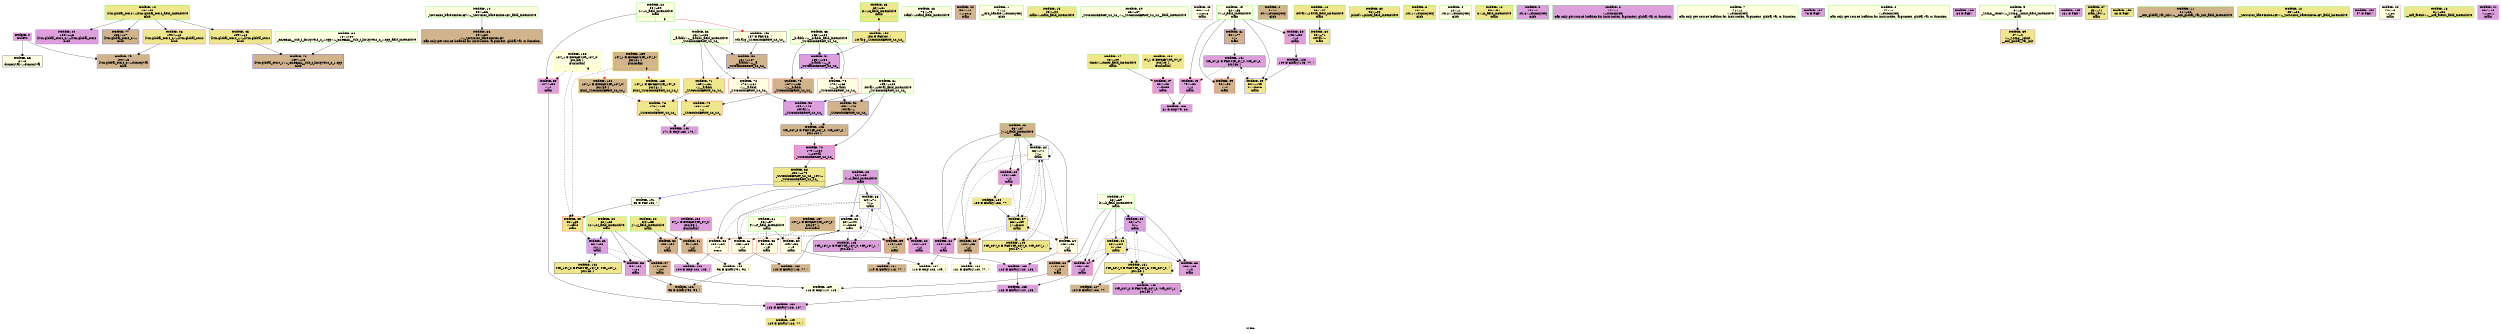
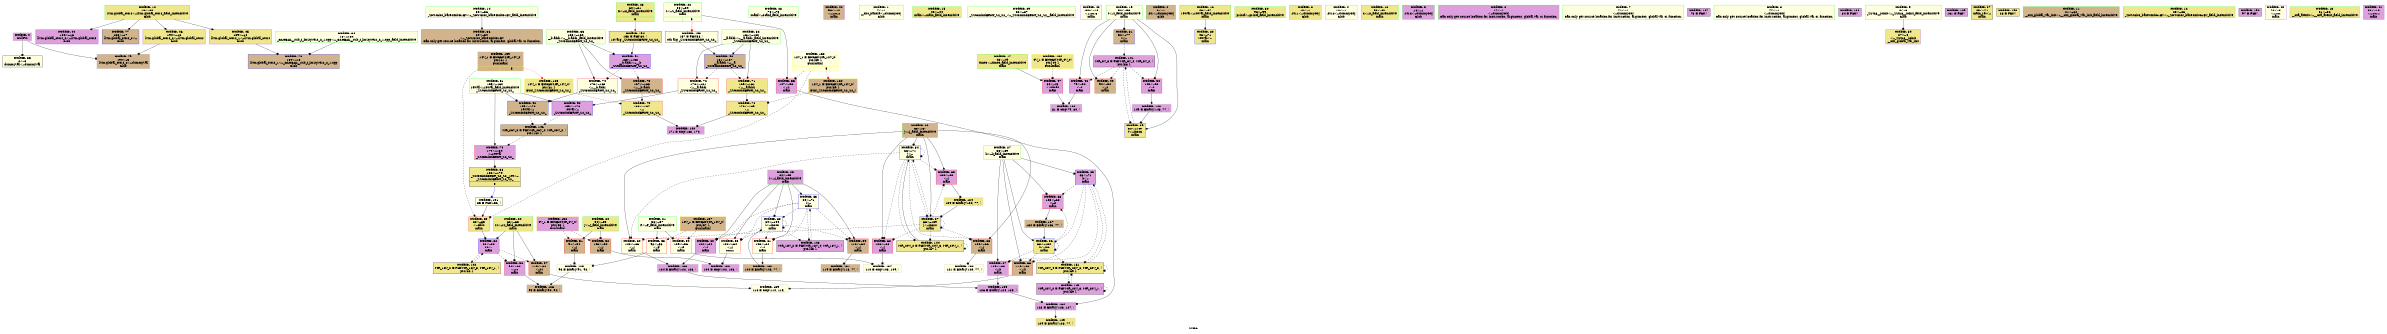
edge "NodeID: 141" -> "NodeID: 50": added
edge "NodeID: 85" -> "NodeID: 66": added
edge "NodeID: 151" -> "NodeID: 127": now "NodeID: 68" -> "NodeID: 127"
